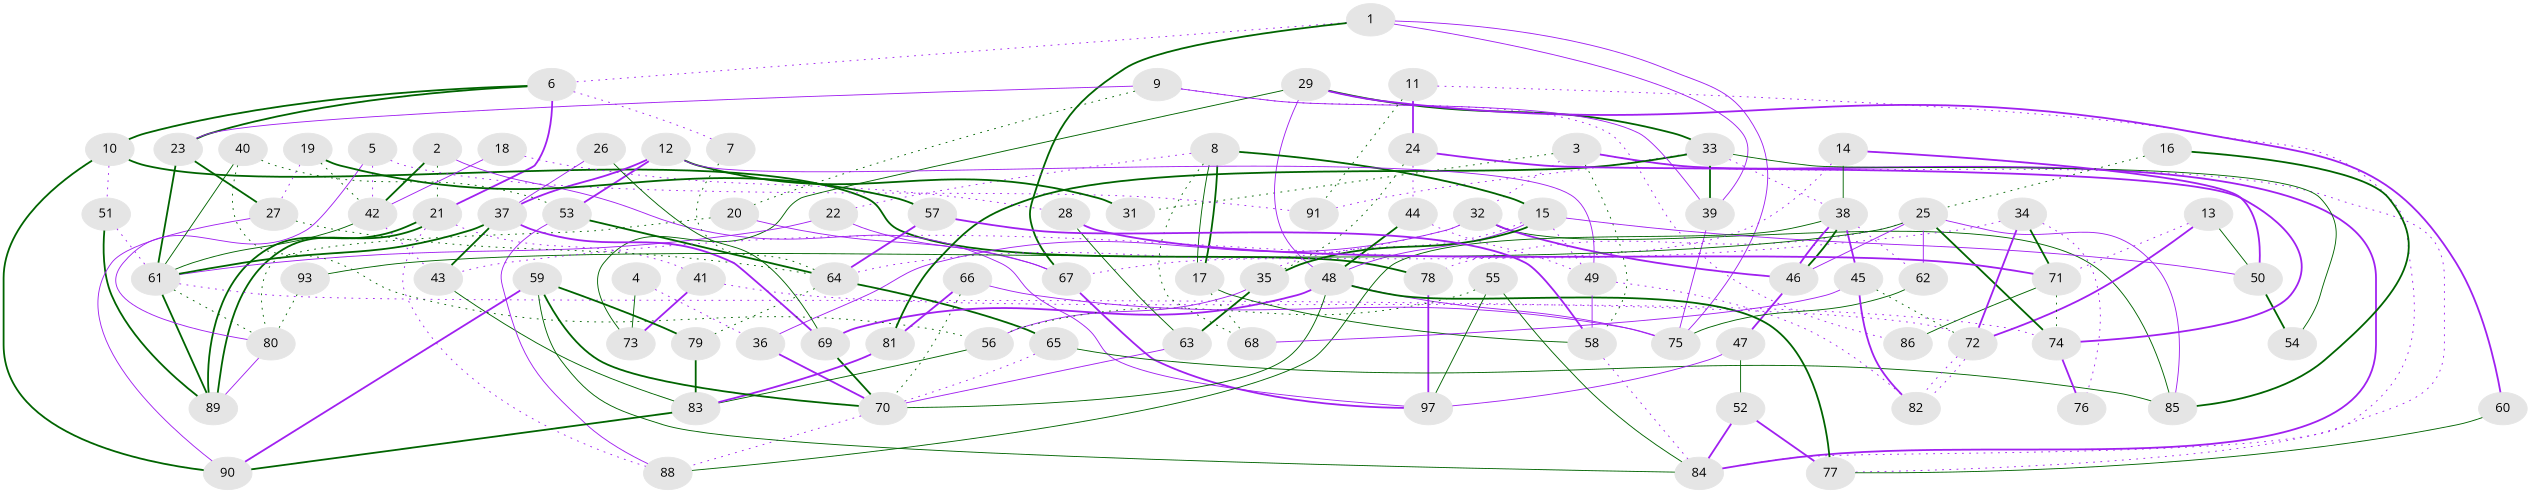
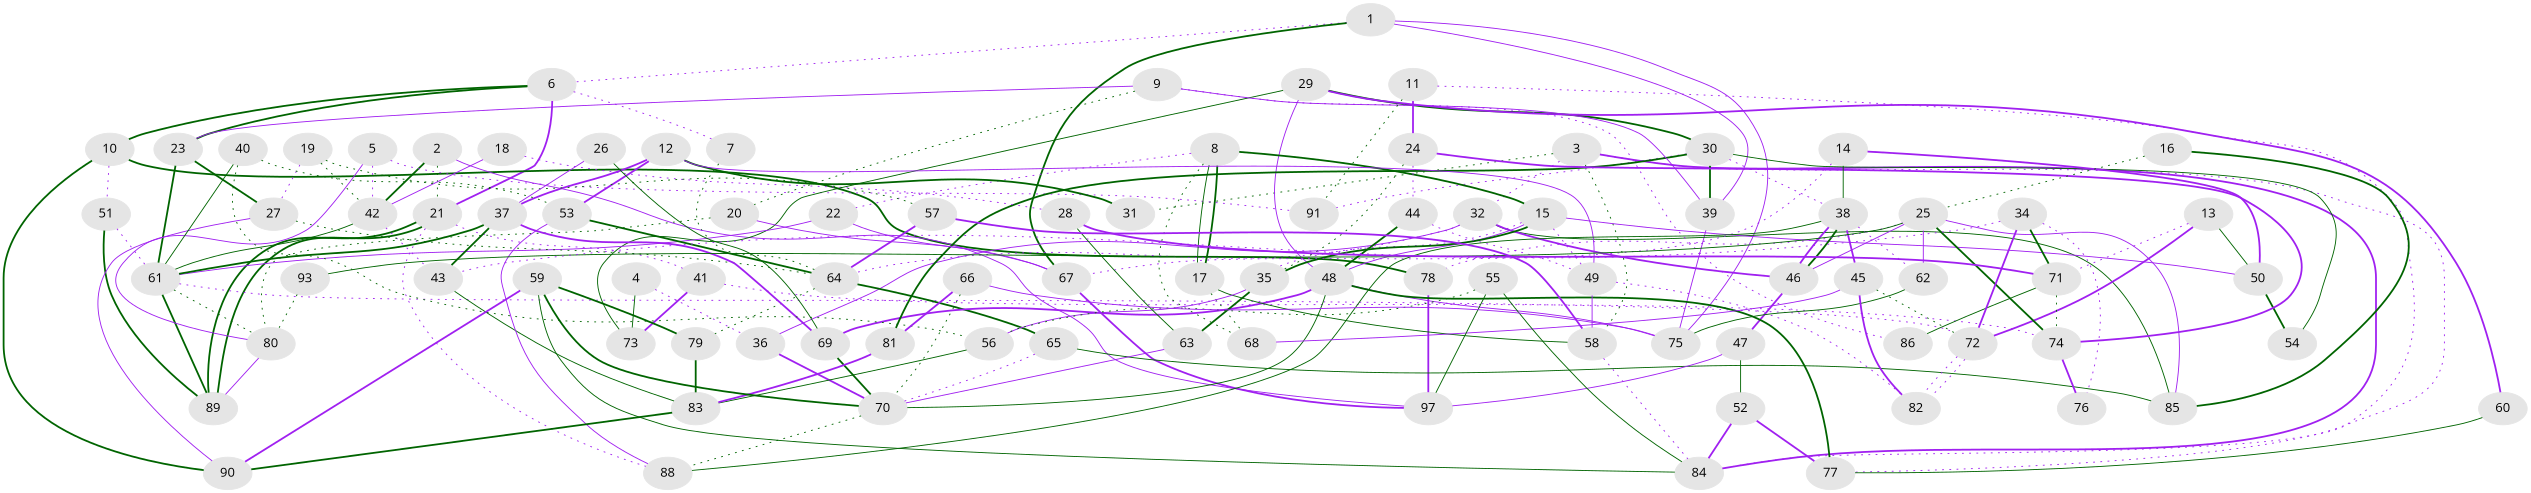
node "33": label "33" -> "30"
edge "19" -- "57": style bold -> dotted
edge "70" -- "88": color purple -> darkgreen
